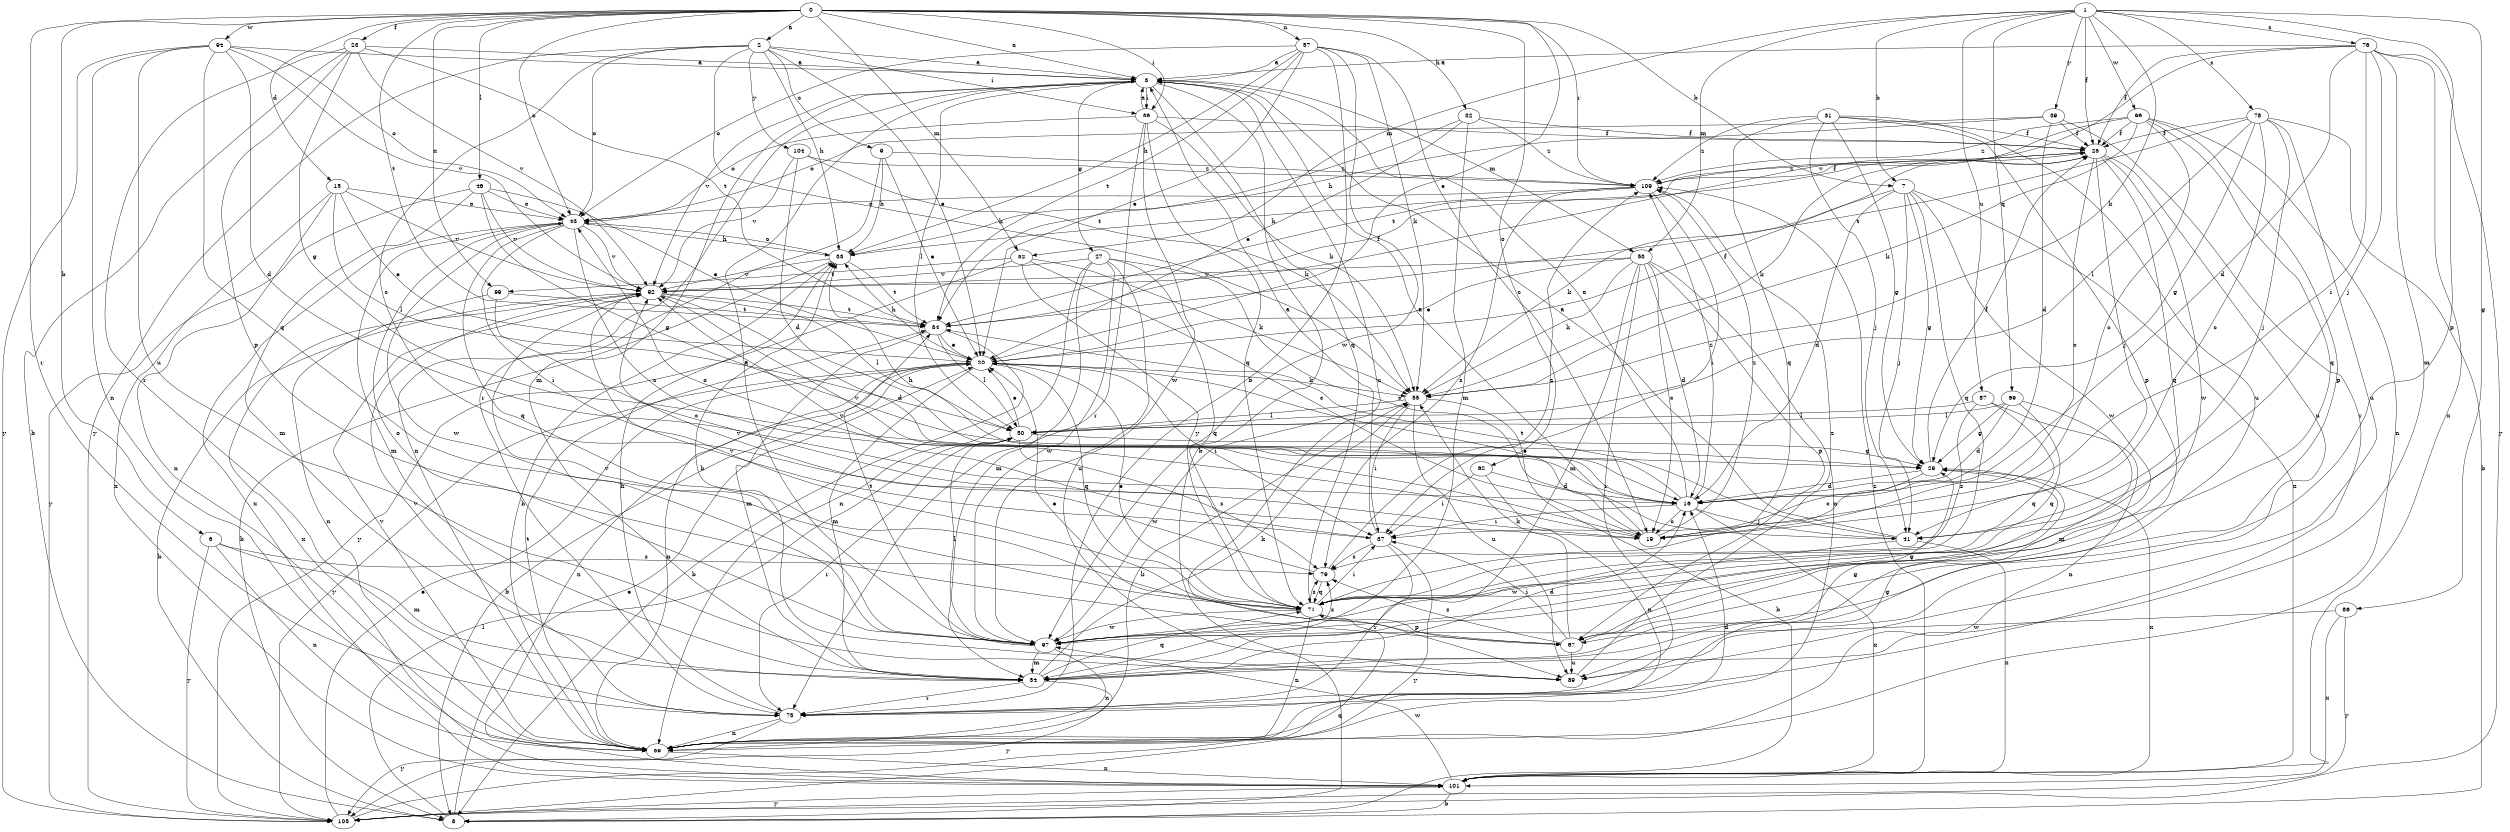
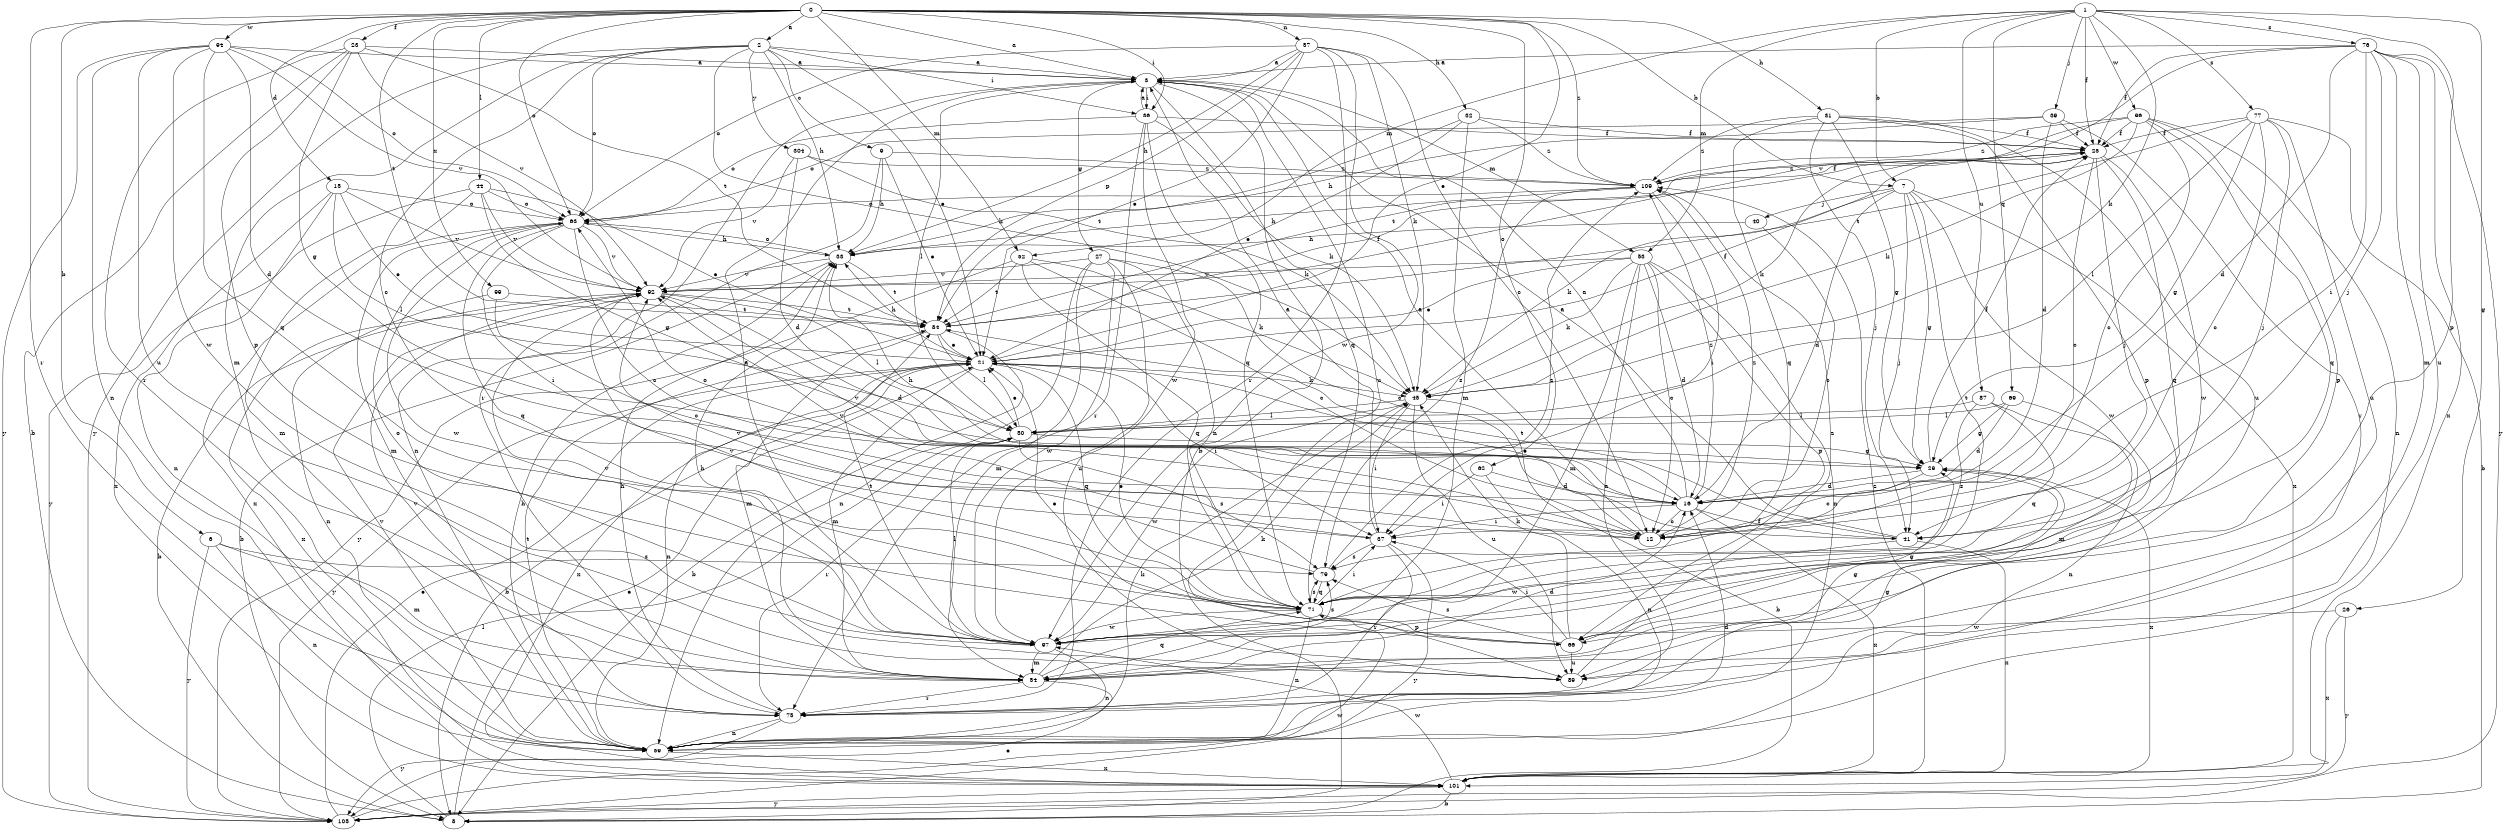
edge "0" -> "31": added, label "h"
edge "1" -> "39": label "y" -> "j"
edge "0" -> "109": label "r" -> "z"
edge "3" -> "92": removed, label "v"
node "78": label "78" -> "77"
node "104": label "104" -> "304"
node "46": label "46" -> "44"
edge "57" -> "84": label "t" -> "p"
node "43": label "43" -> "63"
node "40": added
edge "52" -> "99": now "52" -> "84"
edge "3" -> "54": now "2" -> "54"
node "20": label "20" -> "21"
edge "57" -> "75": label "b" -> "r"
node "55": label "55" -> "45"
edge "7" -> "71": label "q" -> "t"
edge "52" -> "71": label "y" -> "q"
edge "27" -> "71": label "q" -> "n"
edge "53" -> "75": label "r" -> "a"
edge "94" -> "97": added, label "w"
edge "16" -> "41": label "j" -> "f"
node "19": label "19" -> "12"
edge "25" -> "89": now "76" -> "89"
edge "69" -> "71": removed, label "q"
node "86": label "86" -> "26"
node "67": label "67" -> "66"
edge "105" -> "71": label "q" -> "w"
edge "54" -> "105": label "y" -> "e"
